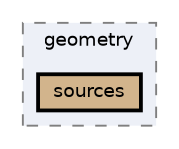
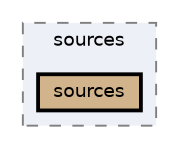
cluster "geometry": label "geometry" -> "sources"
